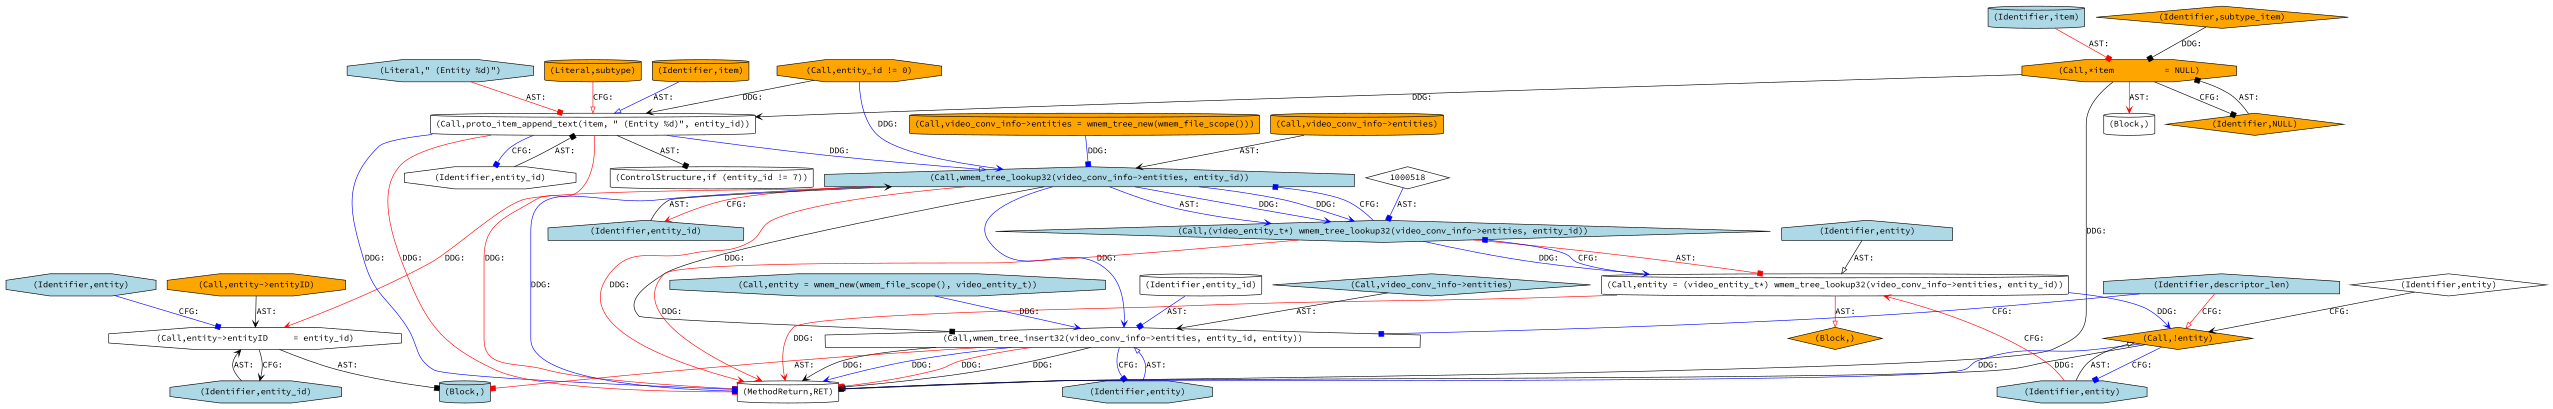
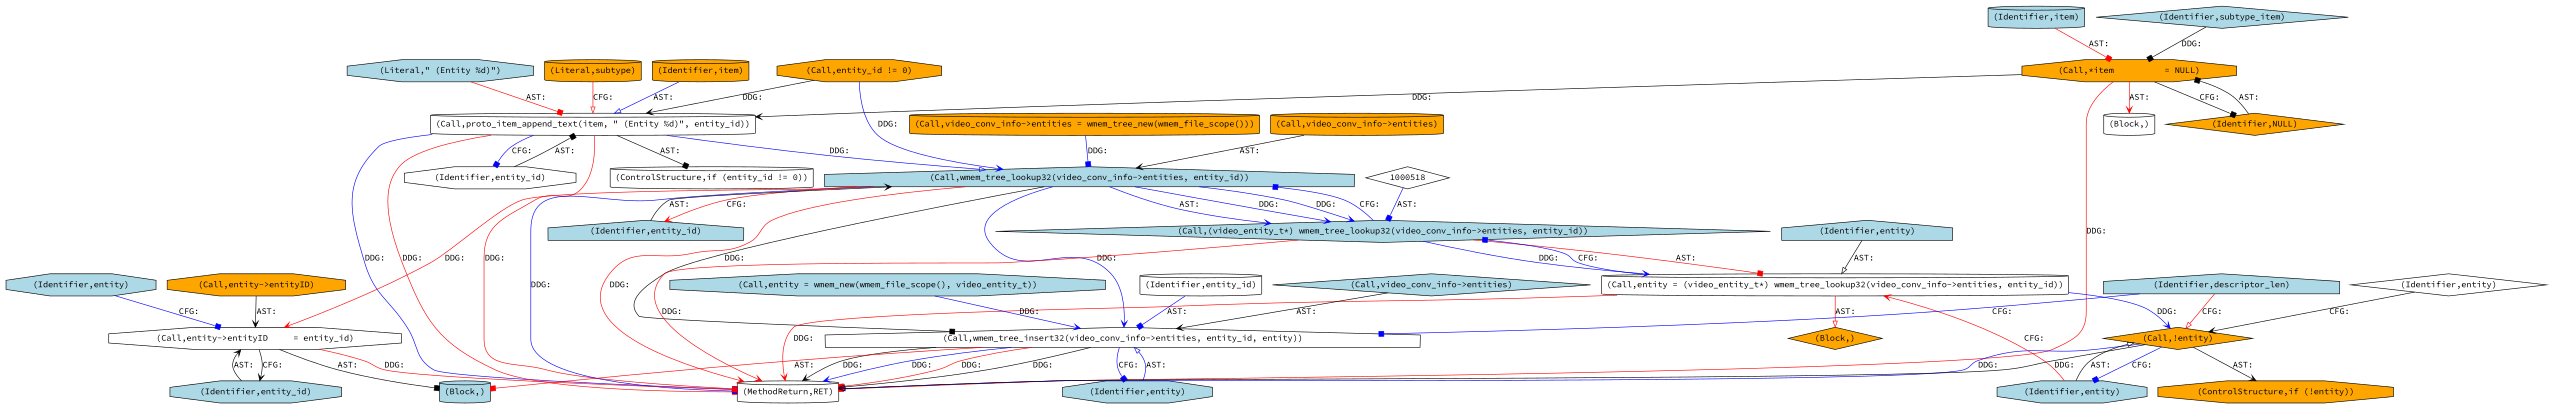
node "(Identifier,subtype_item)": fillcolor orange -> lightblue
node "(ControlStructure,if (entity_id != 7))": label "(ControlStructure,if (entity_id != 7))" -> "(ControlStructure,if (entity_id != 0))"
edge "(Call,*item          = NULL)" -> "(MethodReturn,RET)": color black -> red
edge "(Call,entity->entityID     = entity_id)" -> "(MethodReturn,RET)": added, label "DDG:"
node "(ControlStructure,if (!entity))": added
